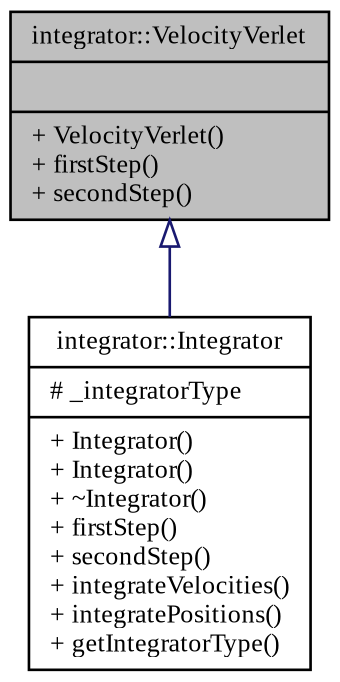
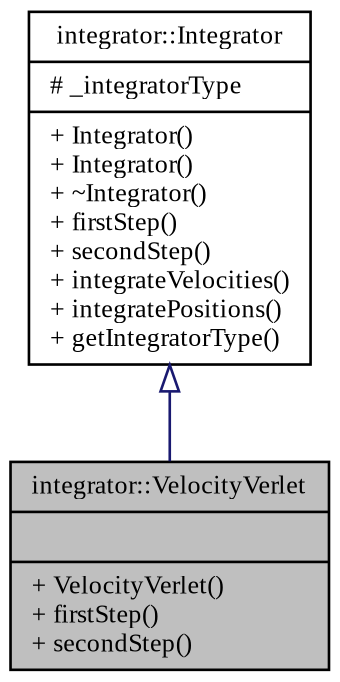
edge "integrator::Integrator" -> "integrator::VelocityVerlet": reversed
